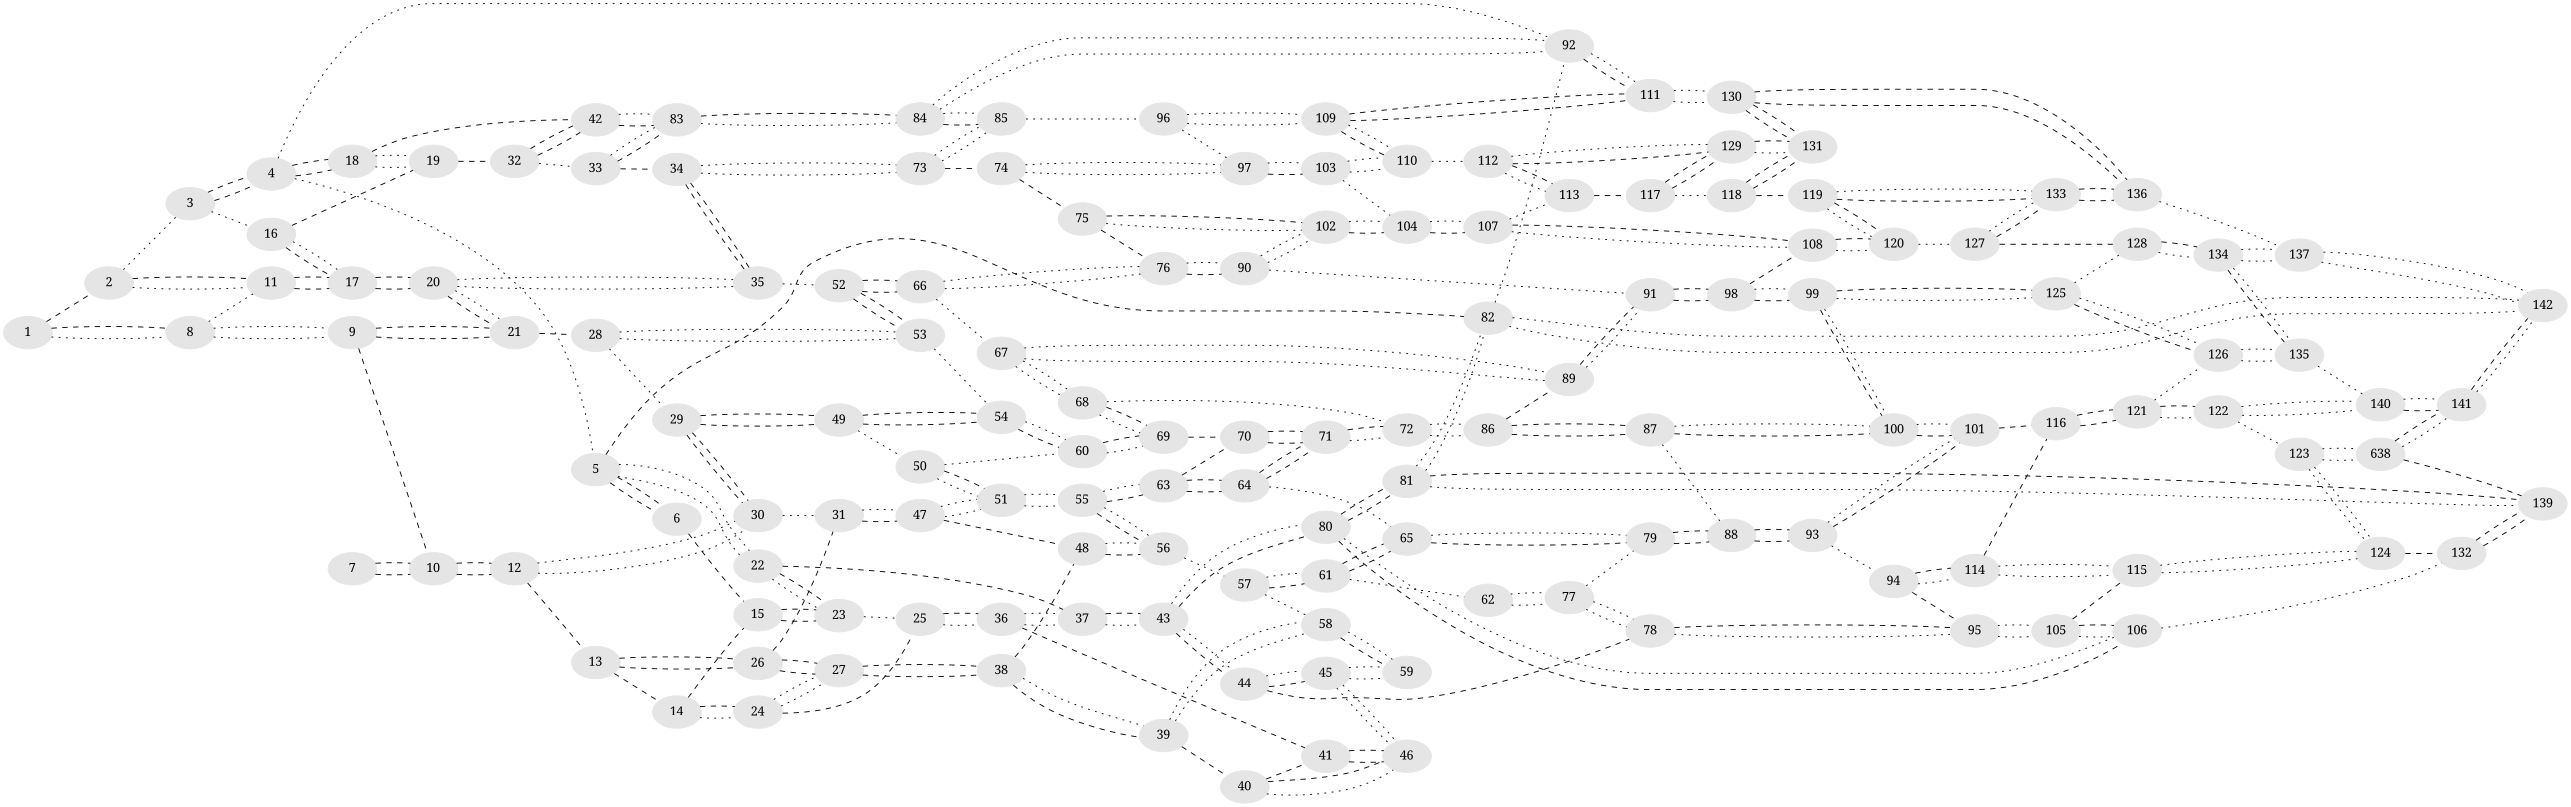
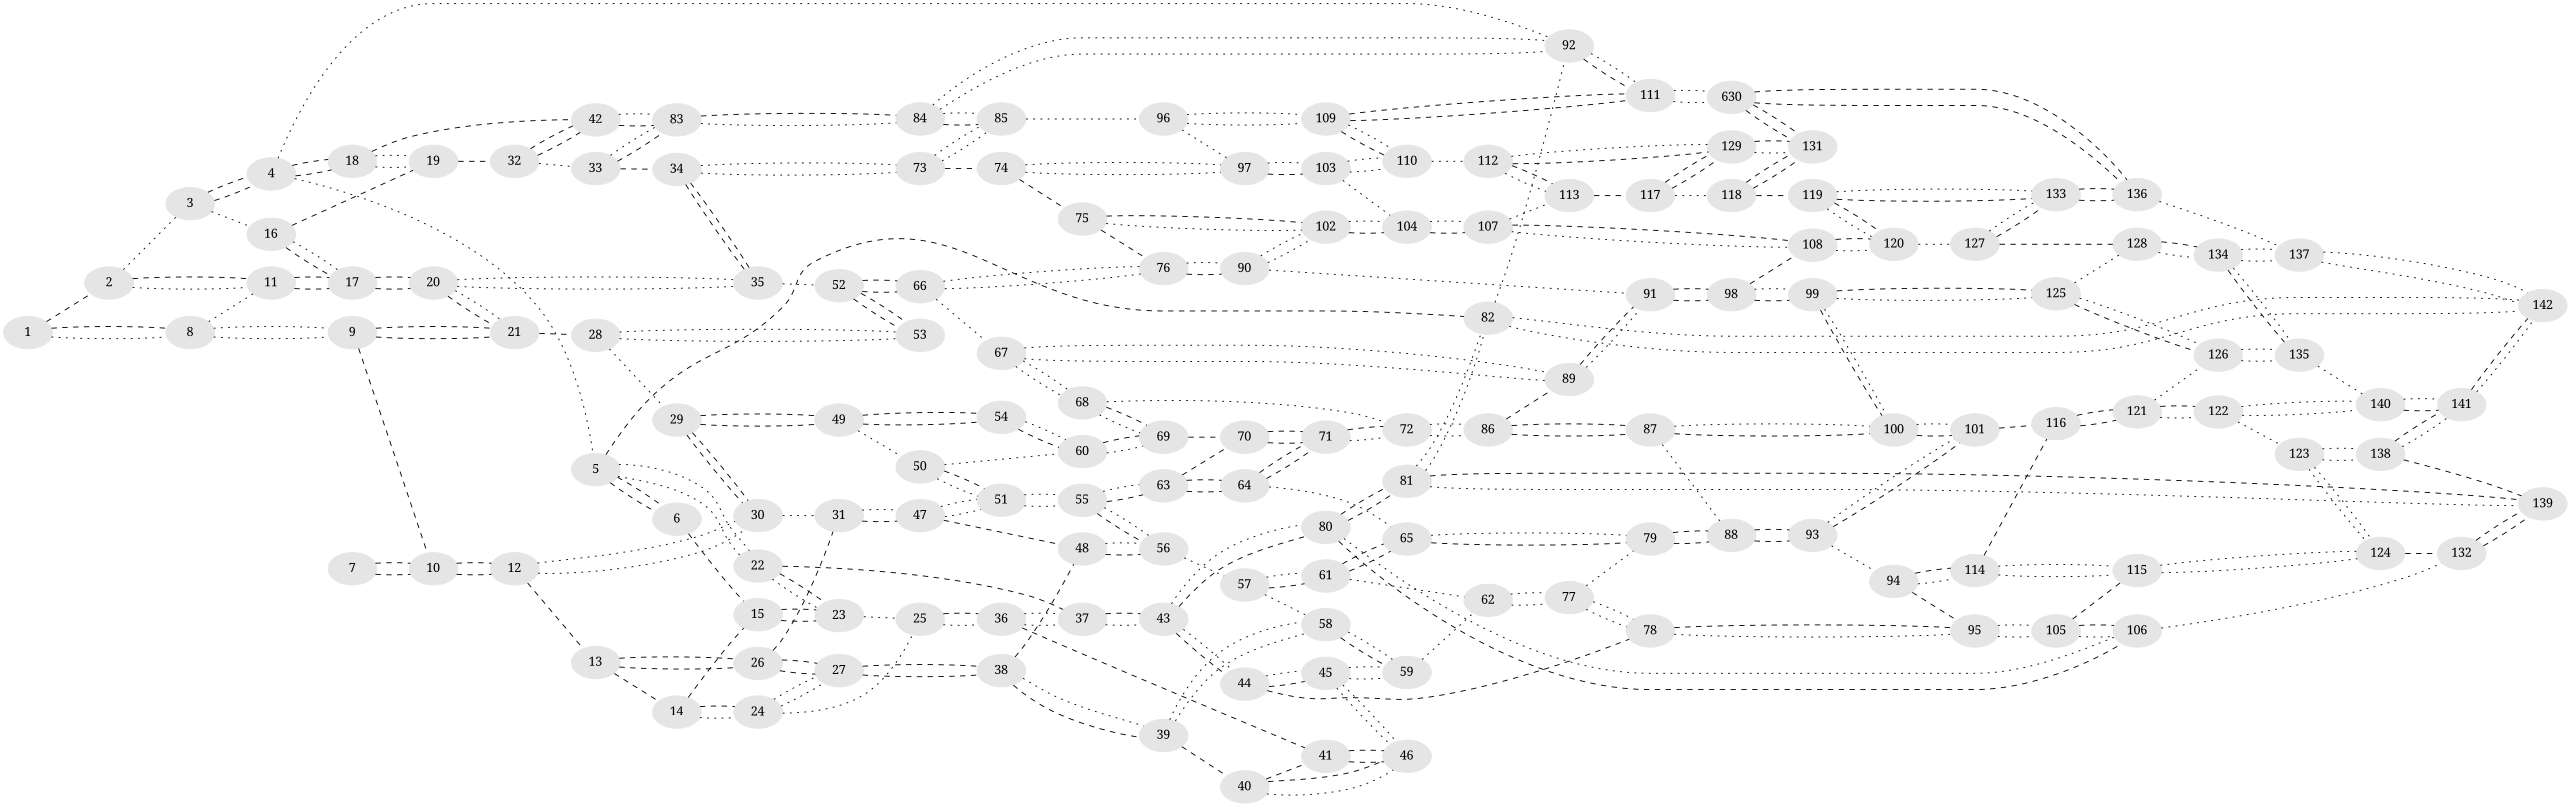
node "130": label "130" -> "630"
edge "53" -- "54": removed
node "638": label "638" -> "138"
edge "62" -- "59": added
edge "25" -- "24": style dashed -> dotted
